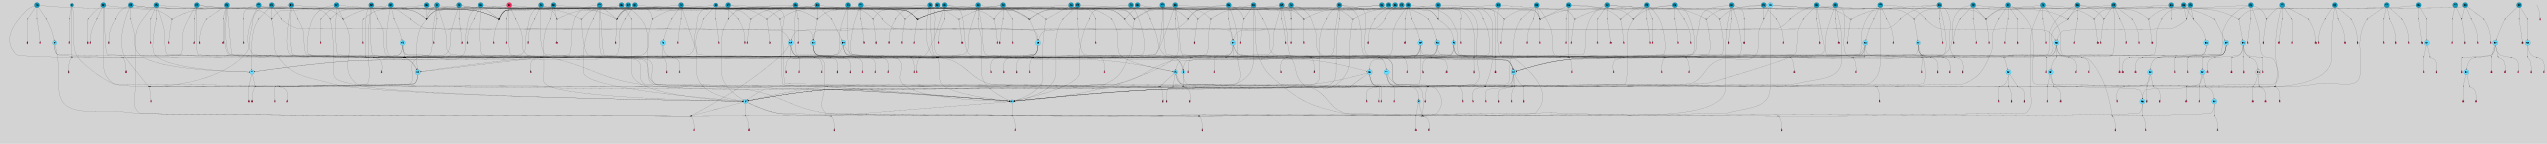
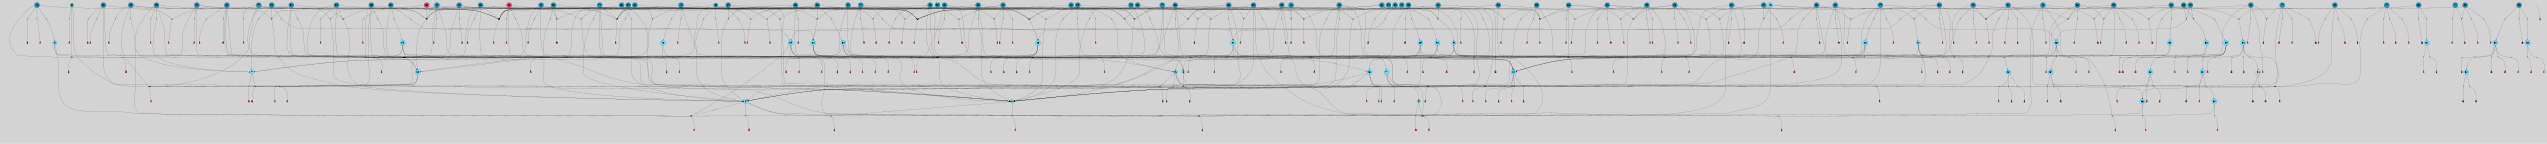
node "T523": fillcolor #1199bb -> #ff3366
node "T330": added
